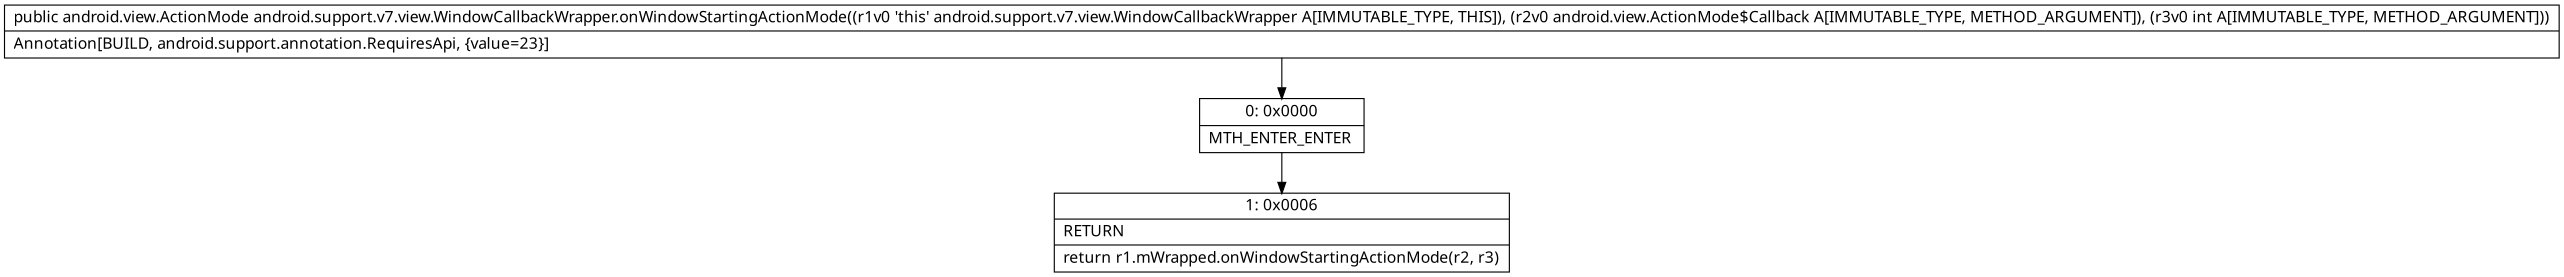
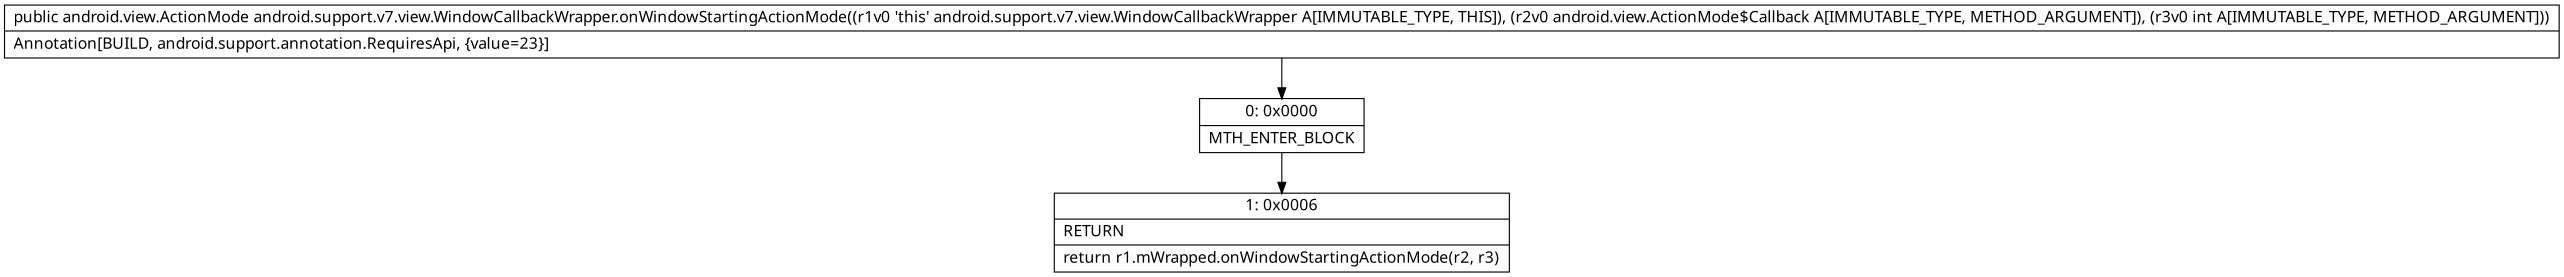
node "0: 0x0000": text "MTH_ENTER_ENTER" -> "MTH_ENTER_BLOCK"
